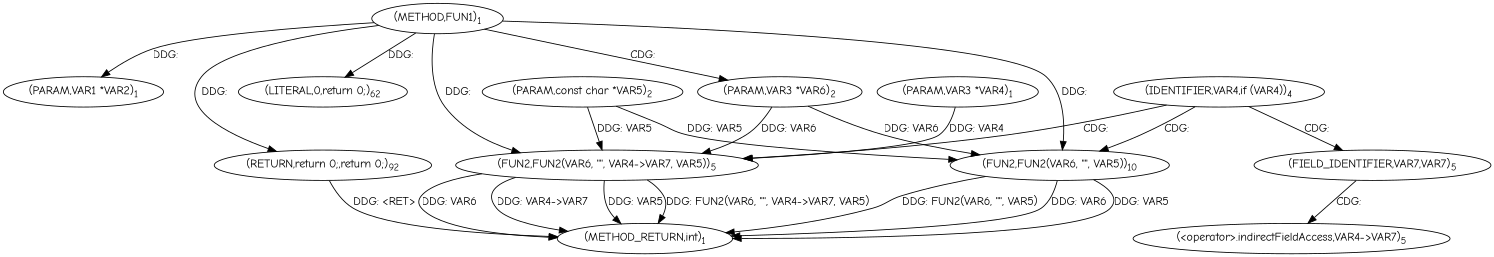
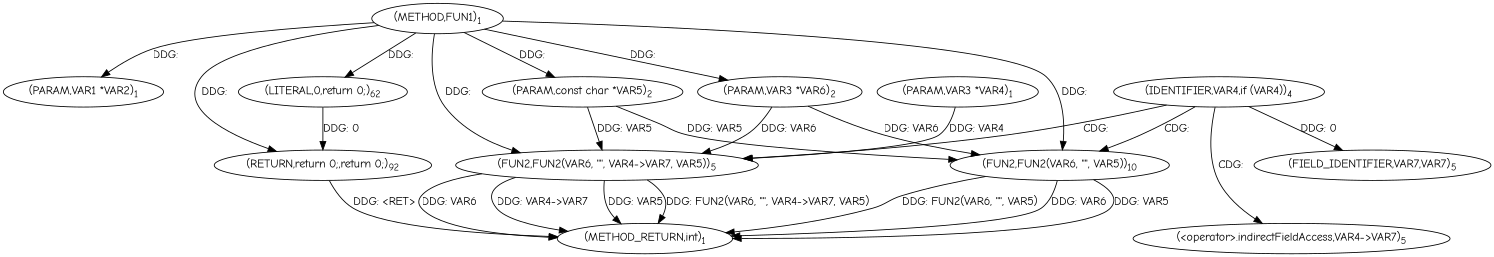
edge "(METHOD,FUN1)" -> "(PARAM,const char *VAR5)": added, label "DDG:"
edge "(METHOD,FUN1)" -> "(PARAM,VAR3 *VAR6)": label "CDG: " -> "DDG: "
edge "(LITERAL,0,return 0;)" -> "(RETURN,return 0;,return 0;)": added, label "DDG: 0"
edge "(IDENTIFIER,VAR4,if (VAR4))" -> "(FIELD_IDENTIFIER,VAR7,VAR7)": label "CDG: " -> "DDG: 0"
edge "(FIELD_IDENTIFIER,VAR7,VAR7)" -> "(<operator>.indirectFieldAccess,VAR4->VAR7)": now "(IDENTIFIER,VAR4,if (VAR4))" -> "(<operator>.indirectFieldAccess,VAR4->VAR7)"
